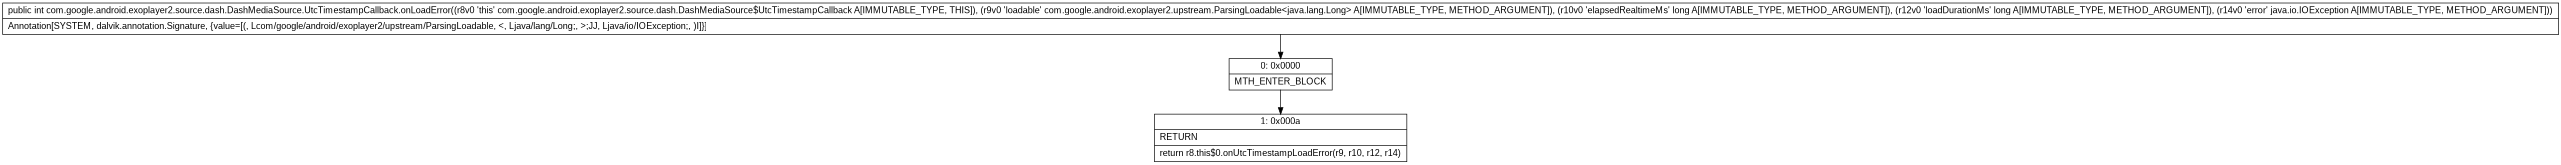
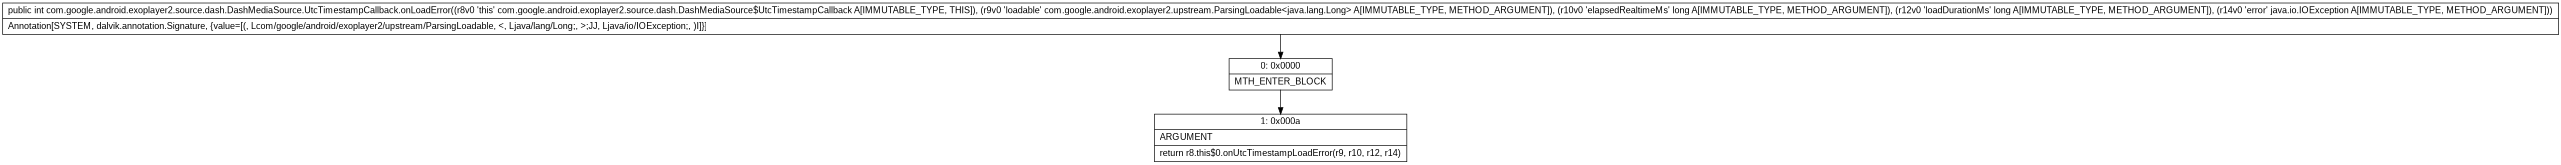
node "1: 0x000a": text "RETURN" -> "ARGUMENT"
